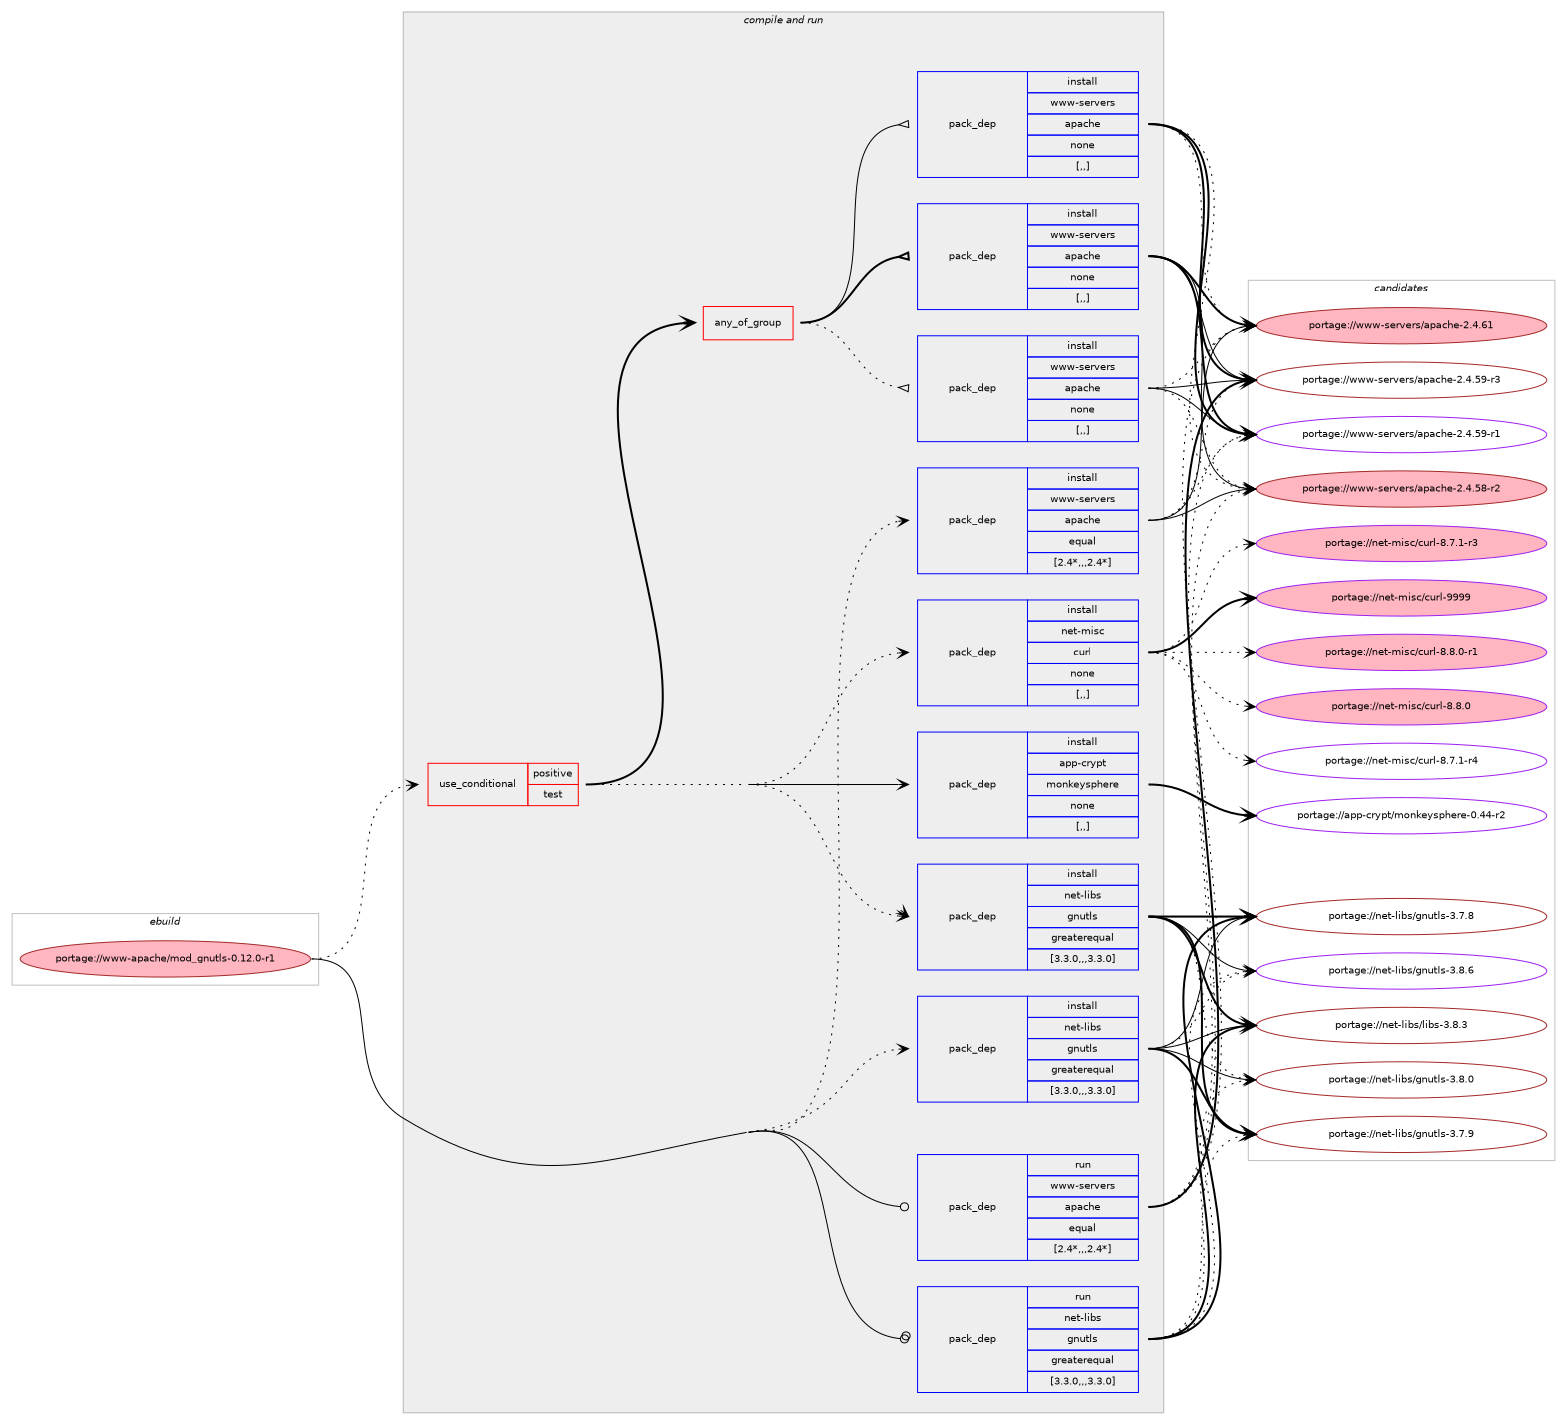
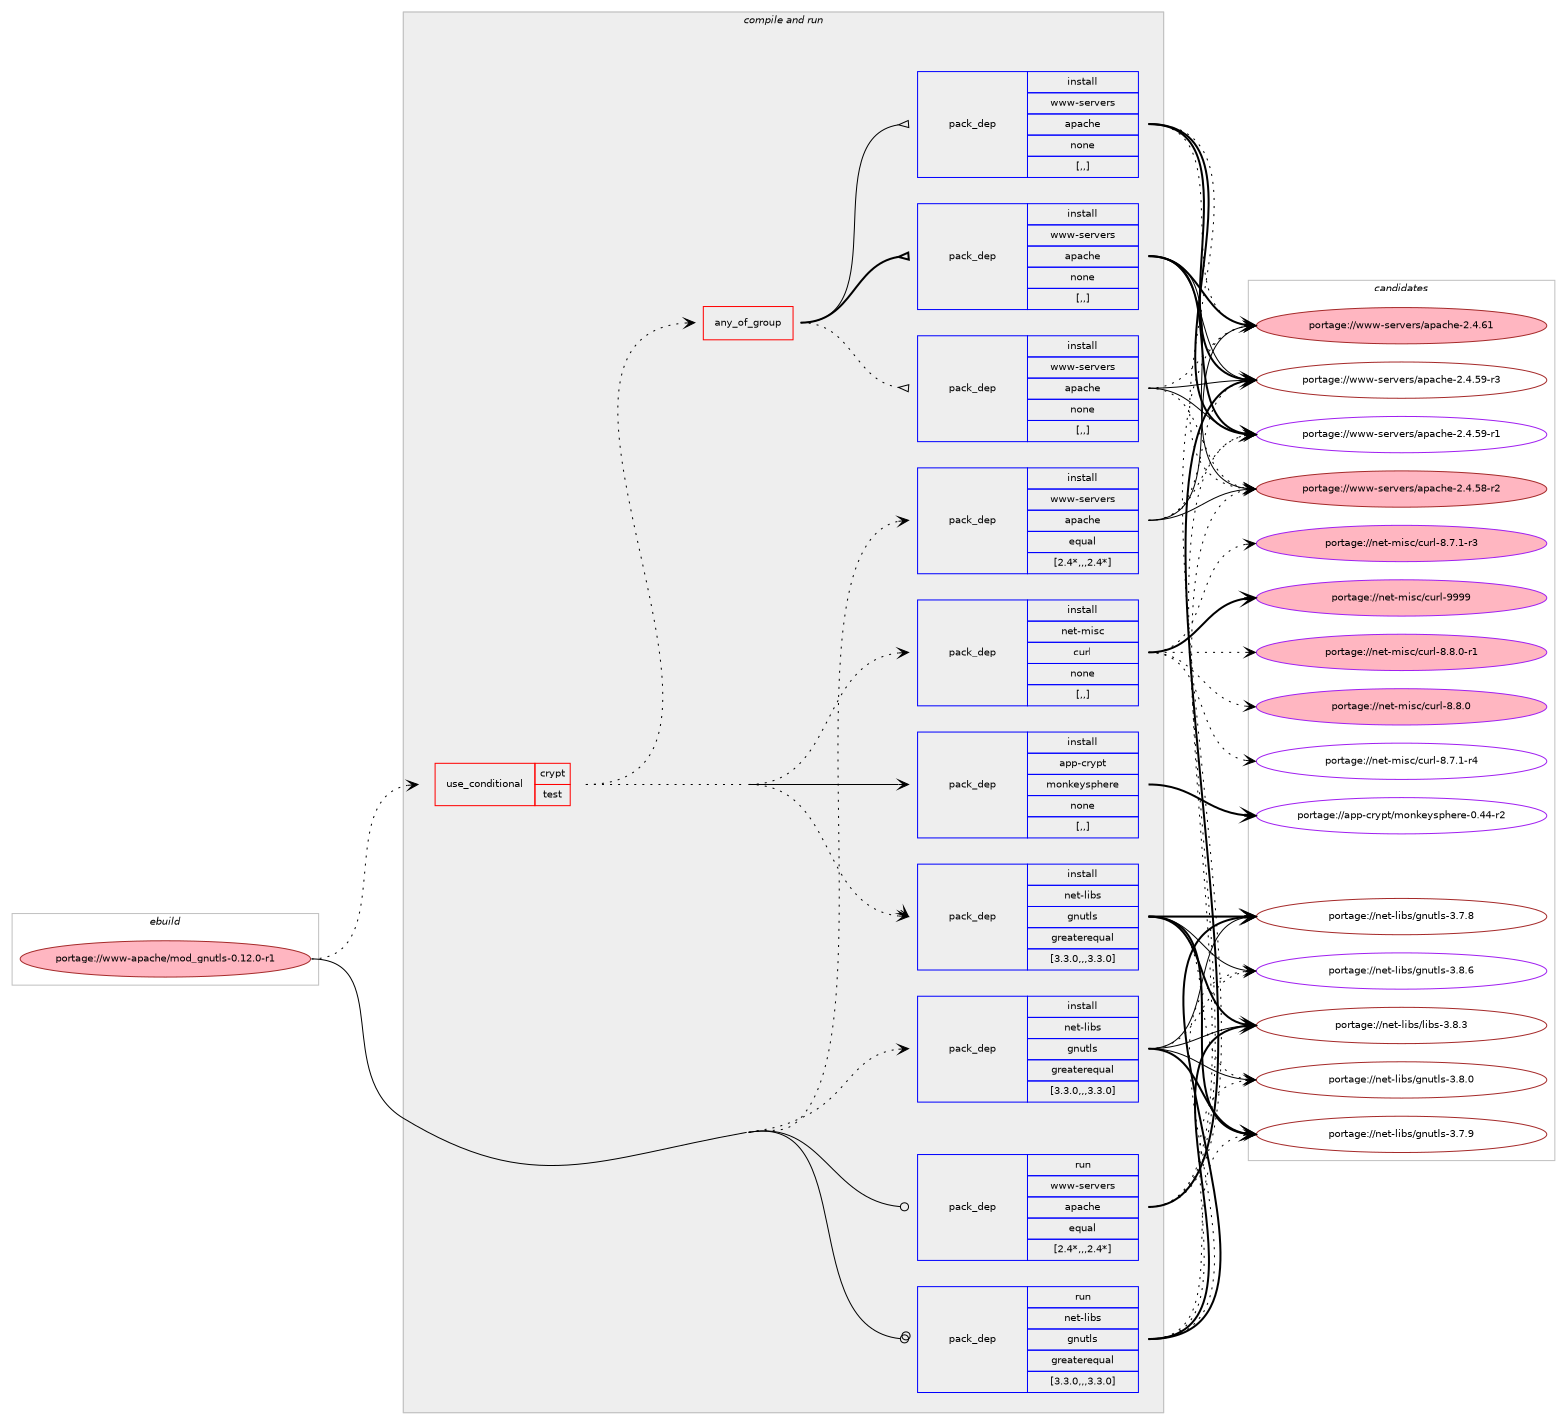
edge "use_conditional" -> "any_of_group": style bold -> dotted
node "use_conditional": text "positive" -> "crypt"
